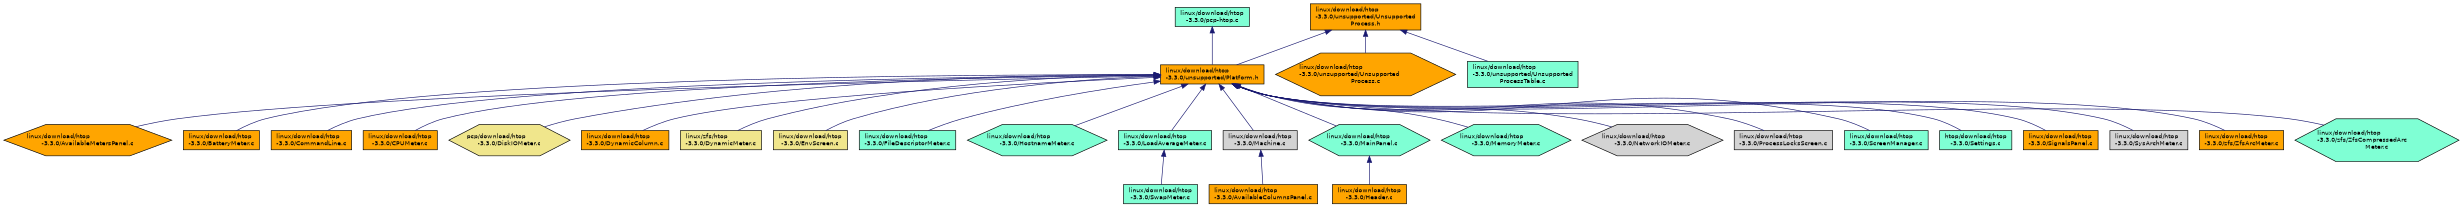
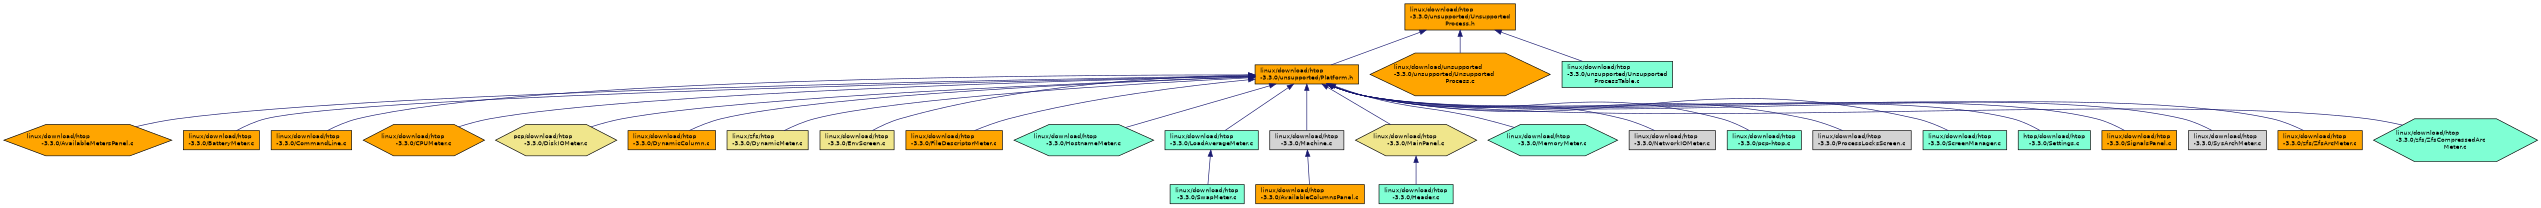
edge "linux/download/htop -3.3.0/unsupported/Platform.h" -> "linux/download/htop -3.3.0/pcp-htop.c": reversed
node "linux/download/htop -3.3.0/unsupported/Unsupported Process.c": label "linux/download/htop -3.3.0/unsupported/Unsupported Process.c" -> "linux/download/unsupported -3.3.0/unsupported/Unsupported Process.c"
node "linux/download/htop -3.3.0/CPUMeter.c": shape box -> hexagon
node "linux/download/htop -3.3.0/FileDescriptorMeter.c": fillcolor aquamarine -> orange
node "linux/download/htop -3.3.0/MainPanel.c": fillcolor aquamarine -> khaki
node "linux/download/htop -3.3.0/NetworkIOMeter.c": shape hexagon -> box
node "linux/download/htop -3.3.0/Header.c": fillcolor orange -> aquamarine
